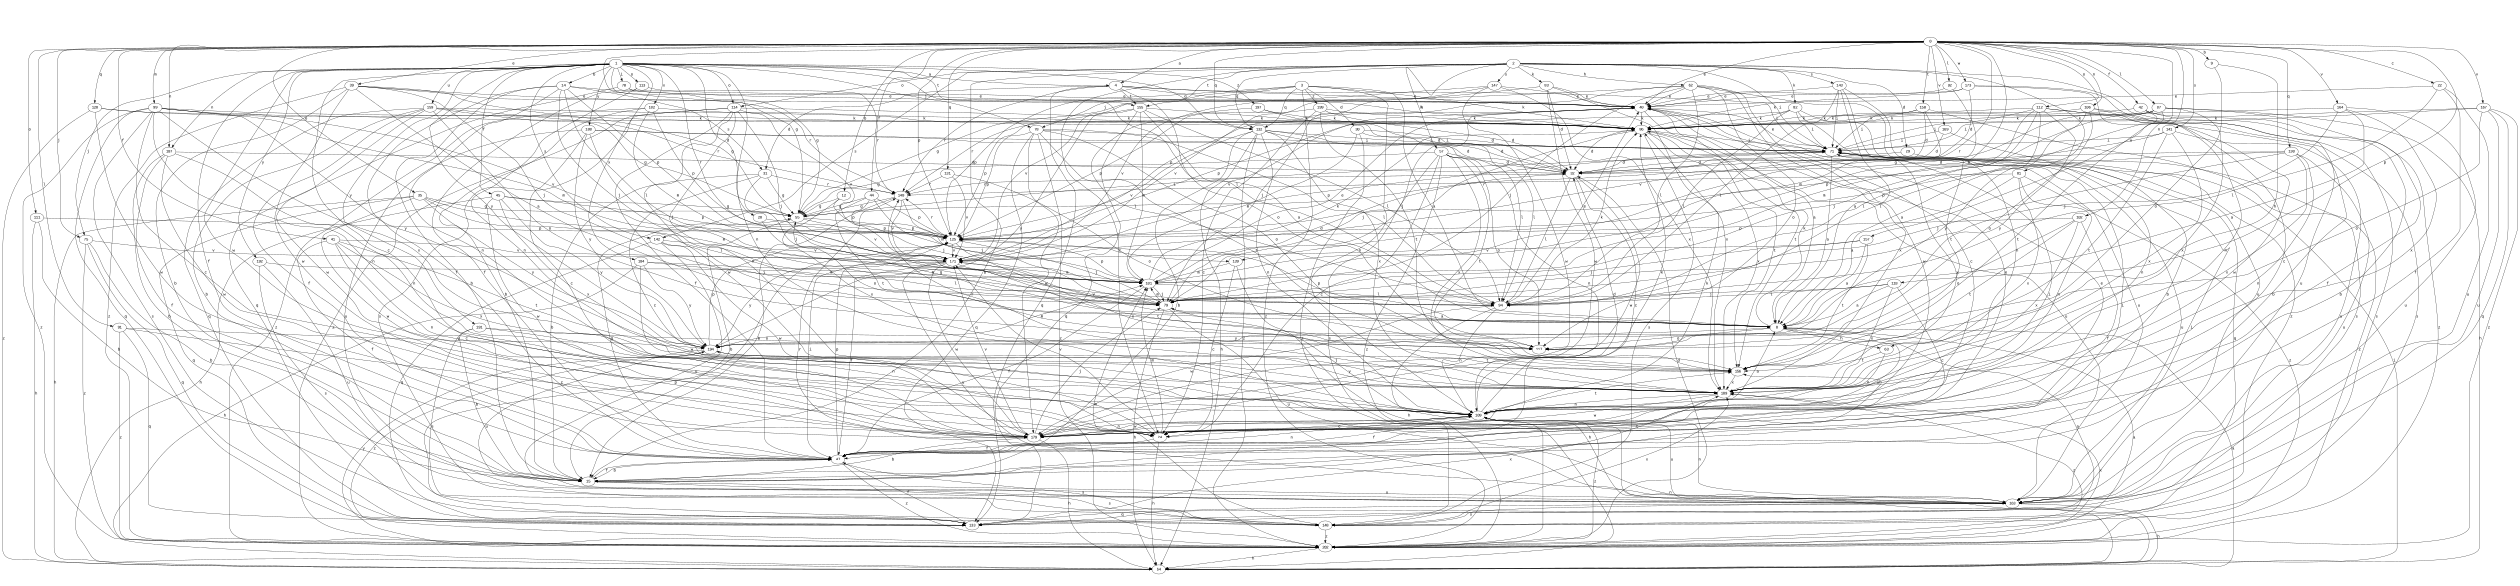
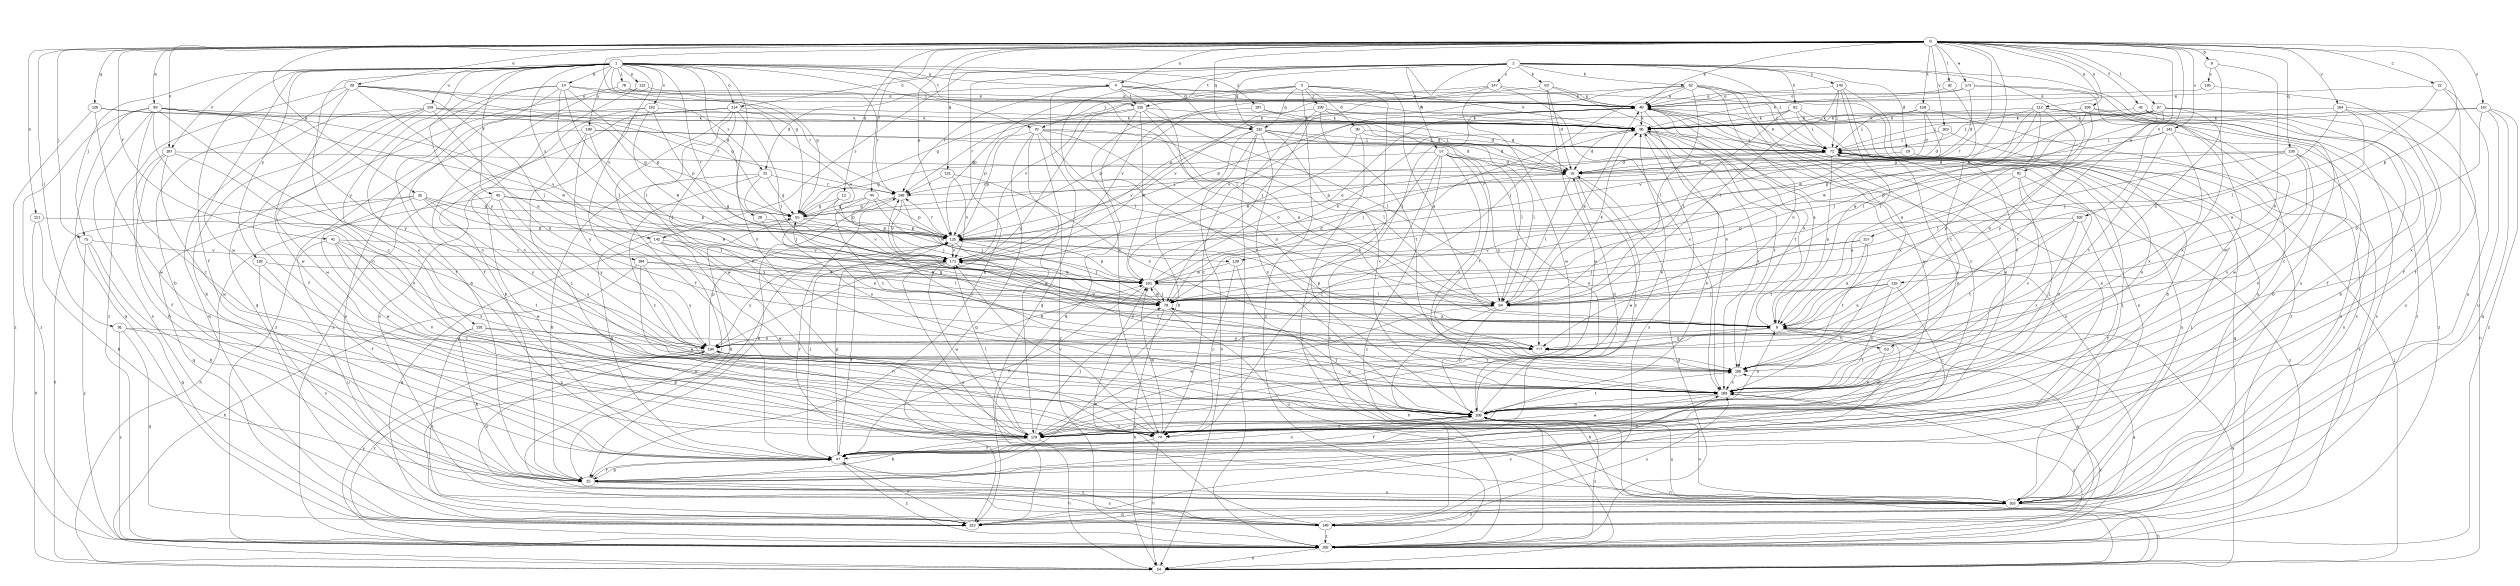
node "185": added
edge "179" -> "171": label "v" -> "l"
edge "128" -> "64": now "128" -> "202"
